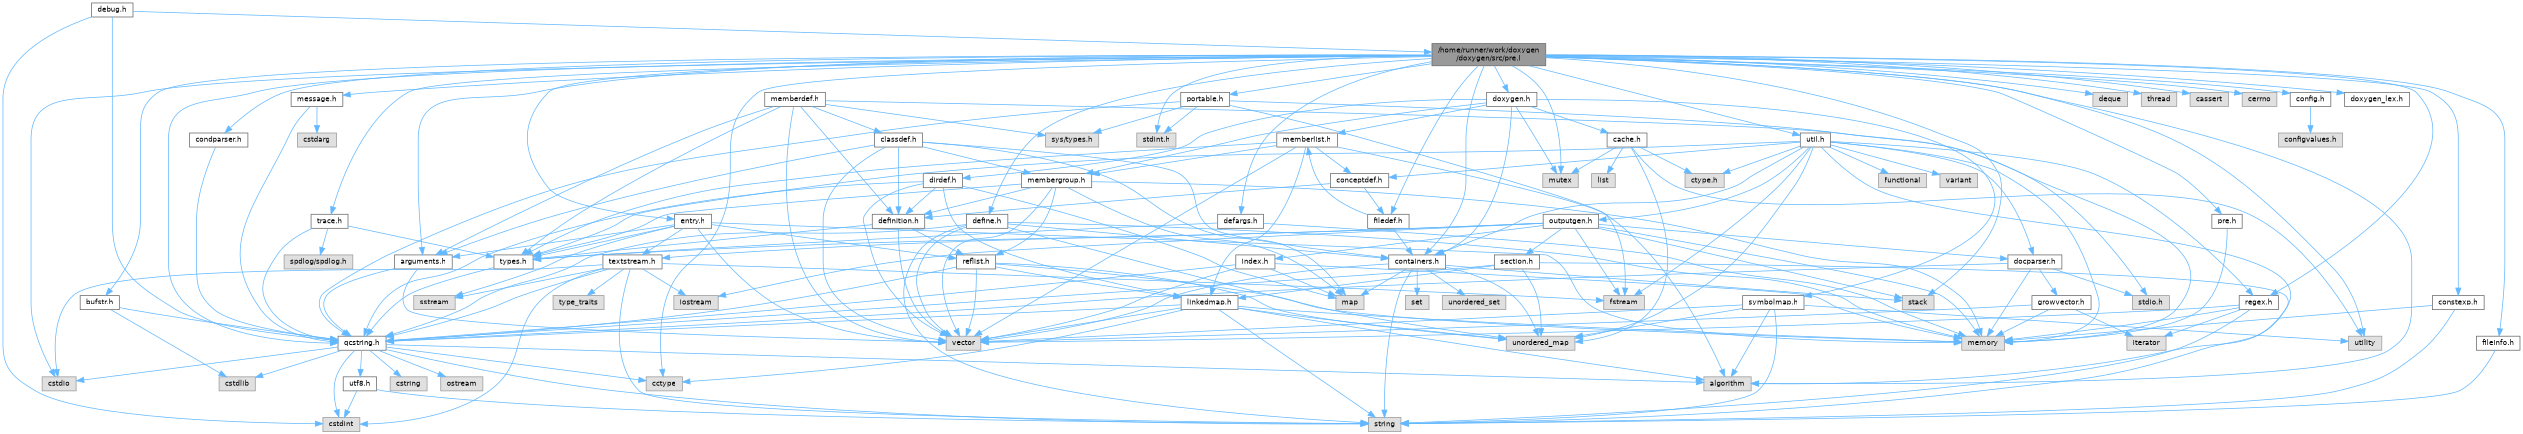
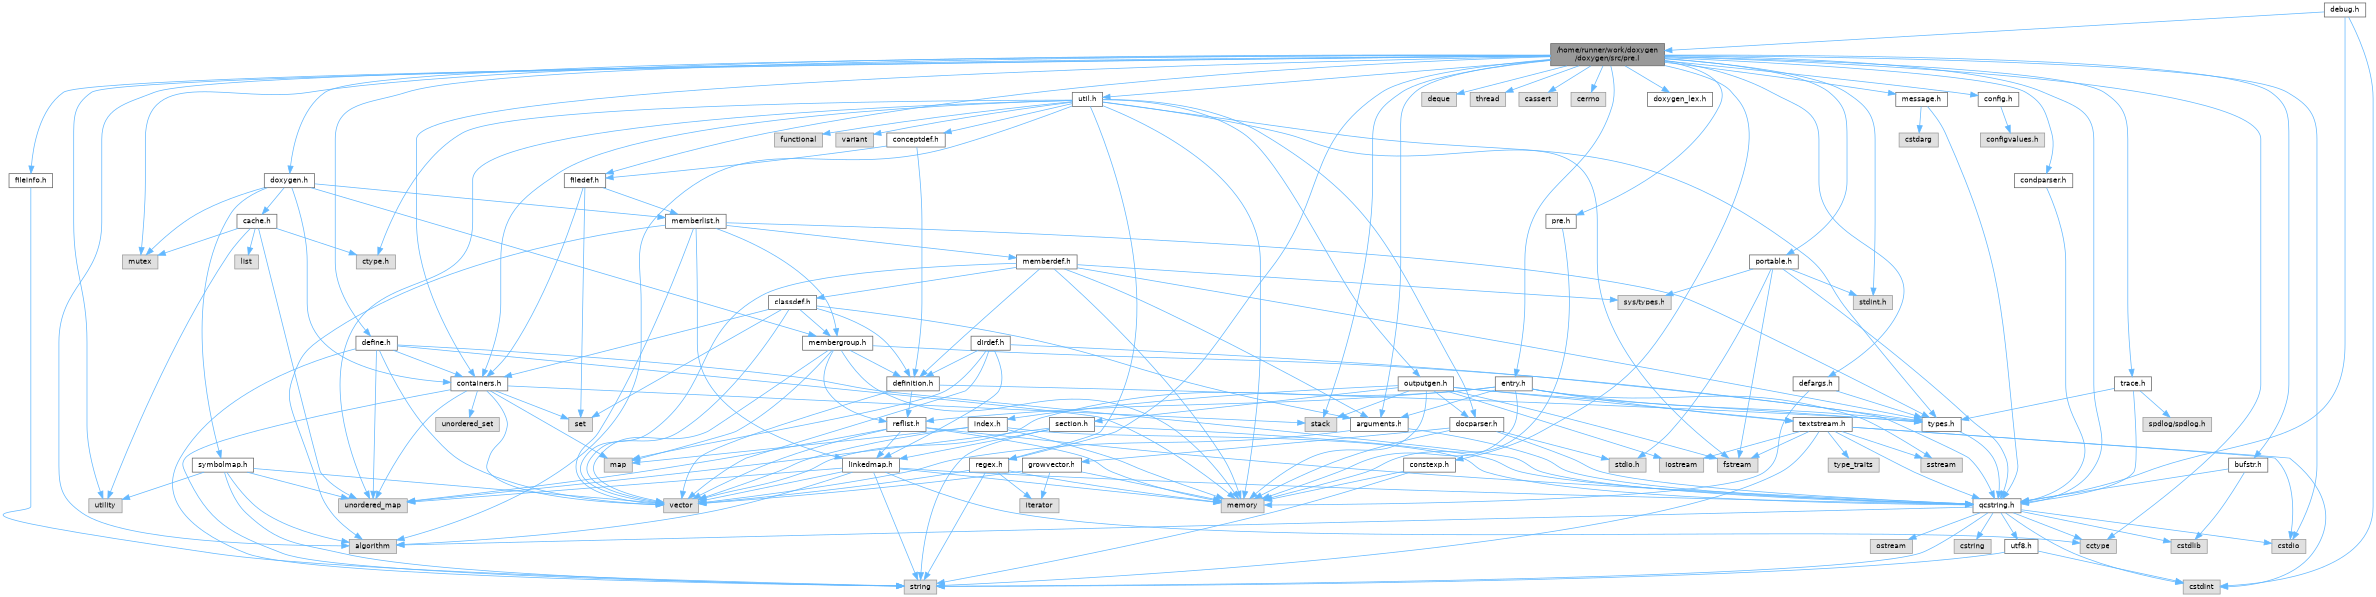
edge "doxygen.h" -> "dirdef.h": removed
edge "memberlist.h" -> "conceptdef.h": now "memberlist.h" -> "memberdef.h"
edge "classdef.h" -> "map": now "classdef.h" -> "set"
edge "filedef.h" -> "set": added
